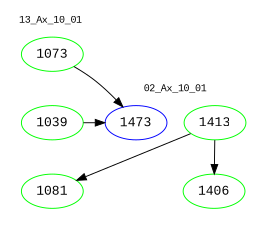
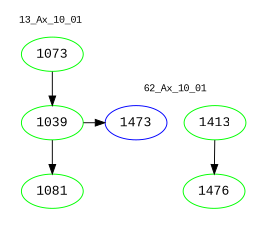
edge "1073" -> "1473": now "1073" -> "1039"
cluster "02_Ax_10_01": label "02_Ax_10_01" -> "62_Ax_10_01"
edge "1413" -> "1081": now "1039" -> "1081"
node "1406": label "1406" -> "1476"
